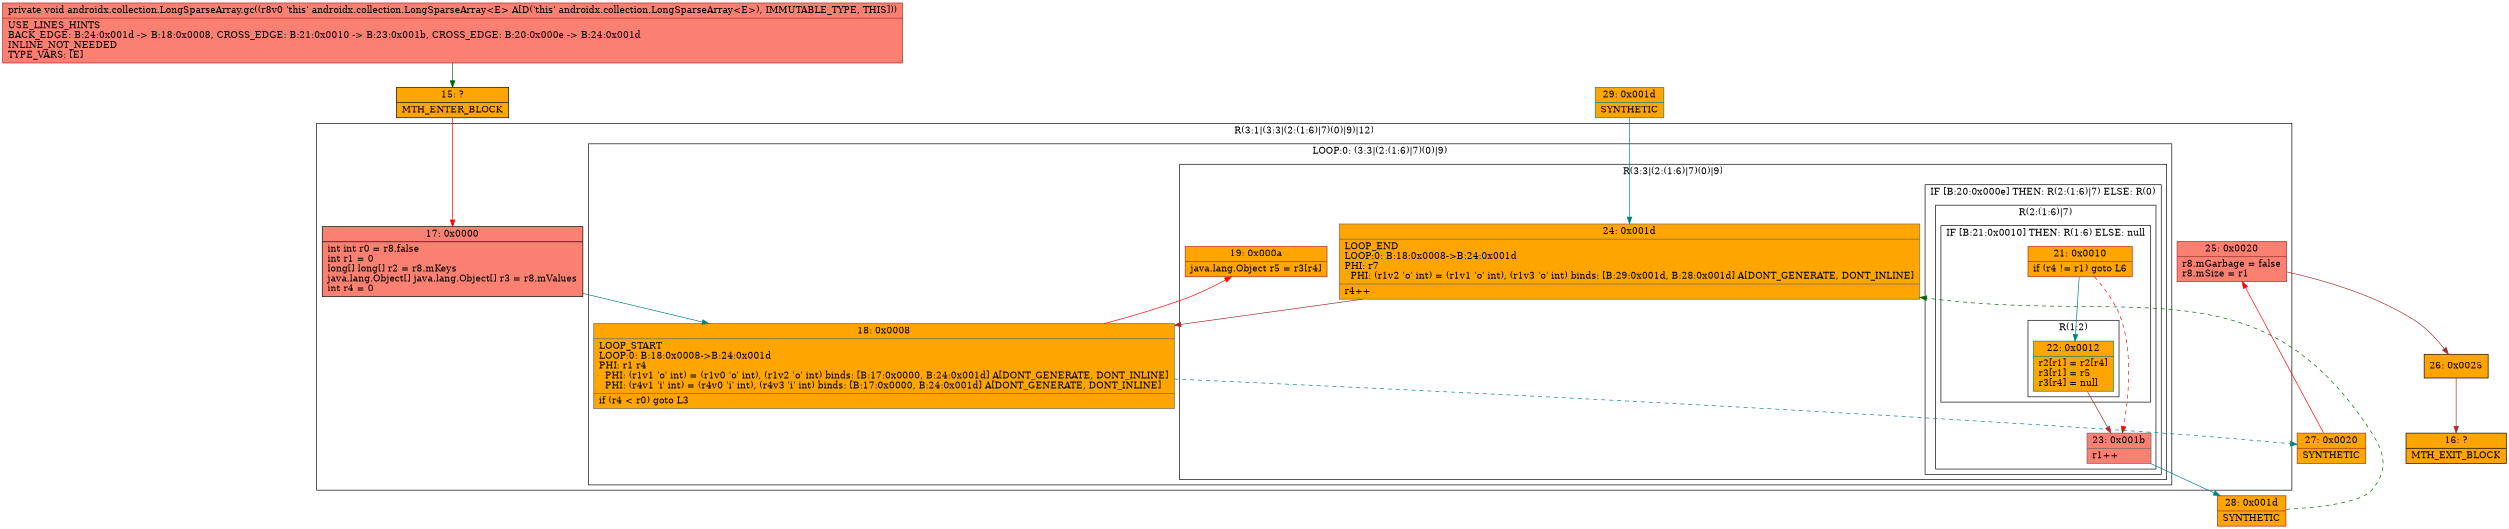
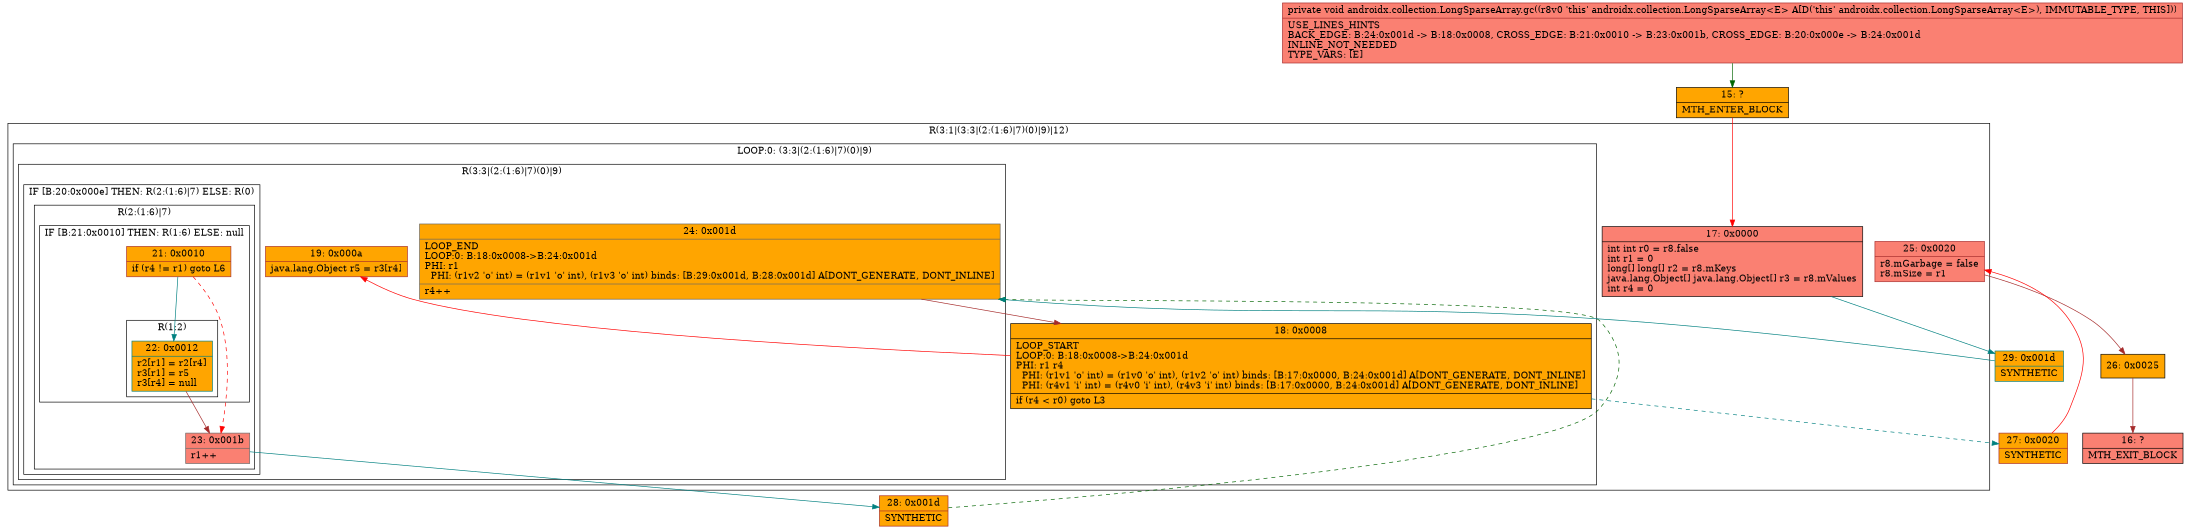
node "24: 0x001d": text "PHI: r7" -> "PHI: r1"
edge "17: 0x0000" -> "18: 0x0008": now "17: 0x0000" -> "29: 0x001d"
node "18: 0x0008": color gray40 -> black
node "16: ?": fillcolor orange -> salmon
